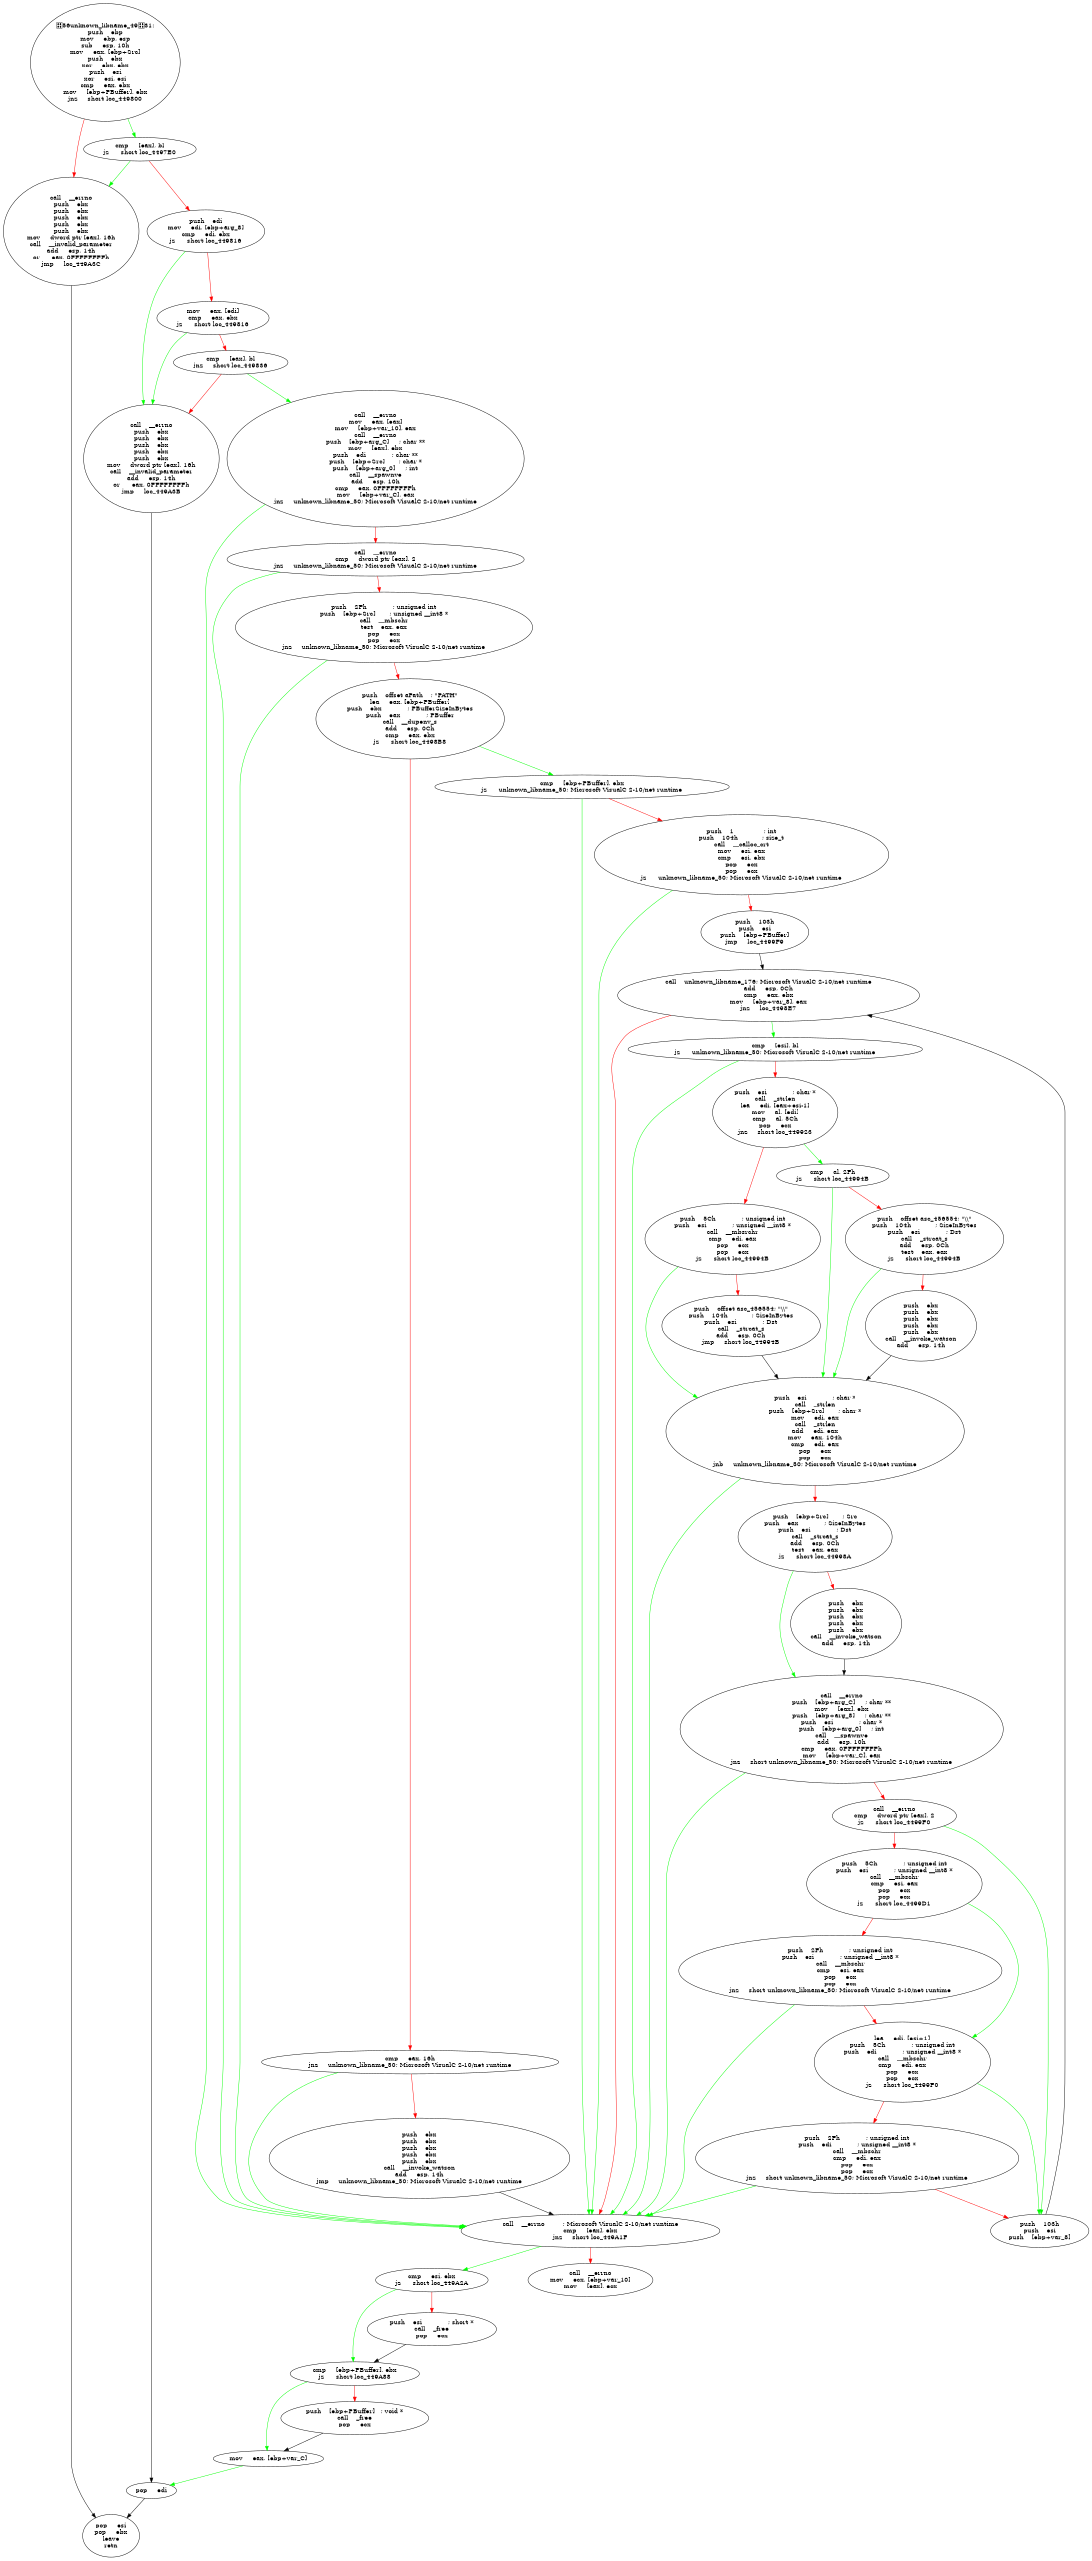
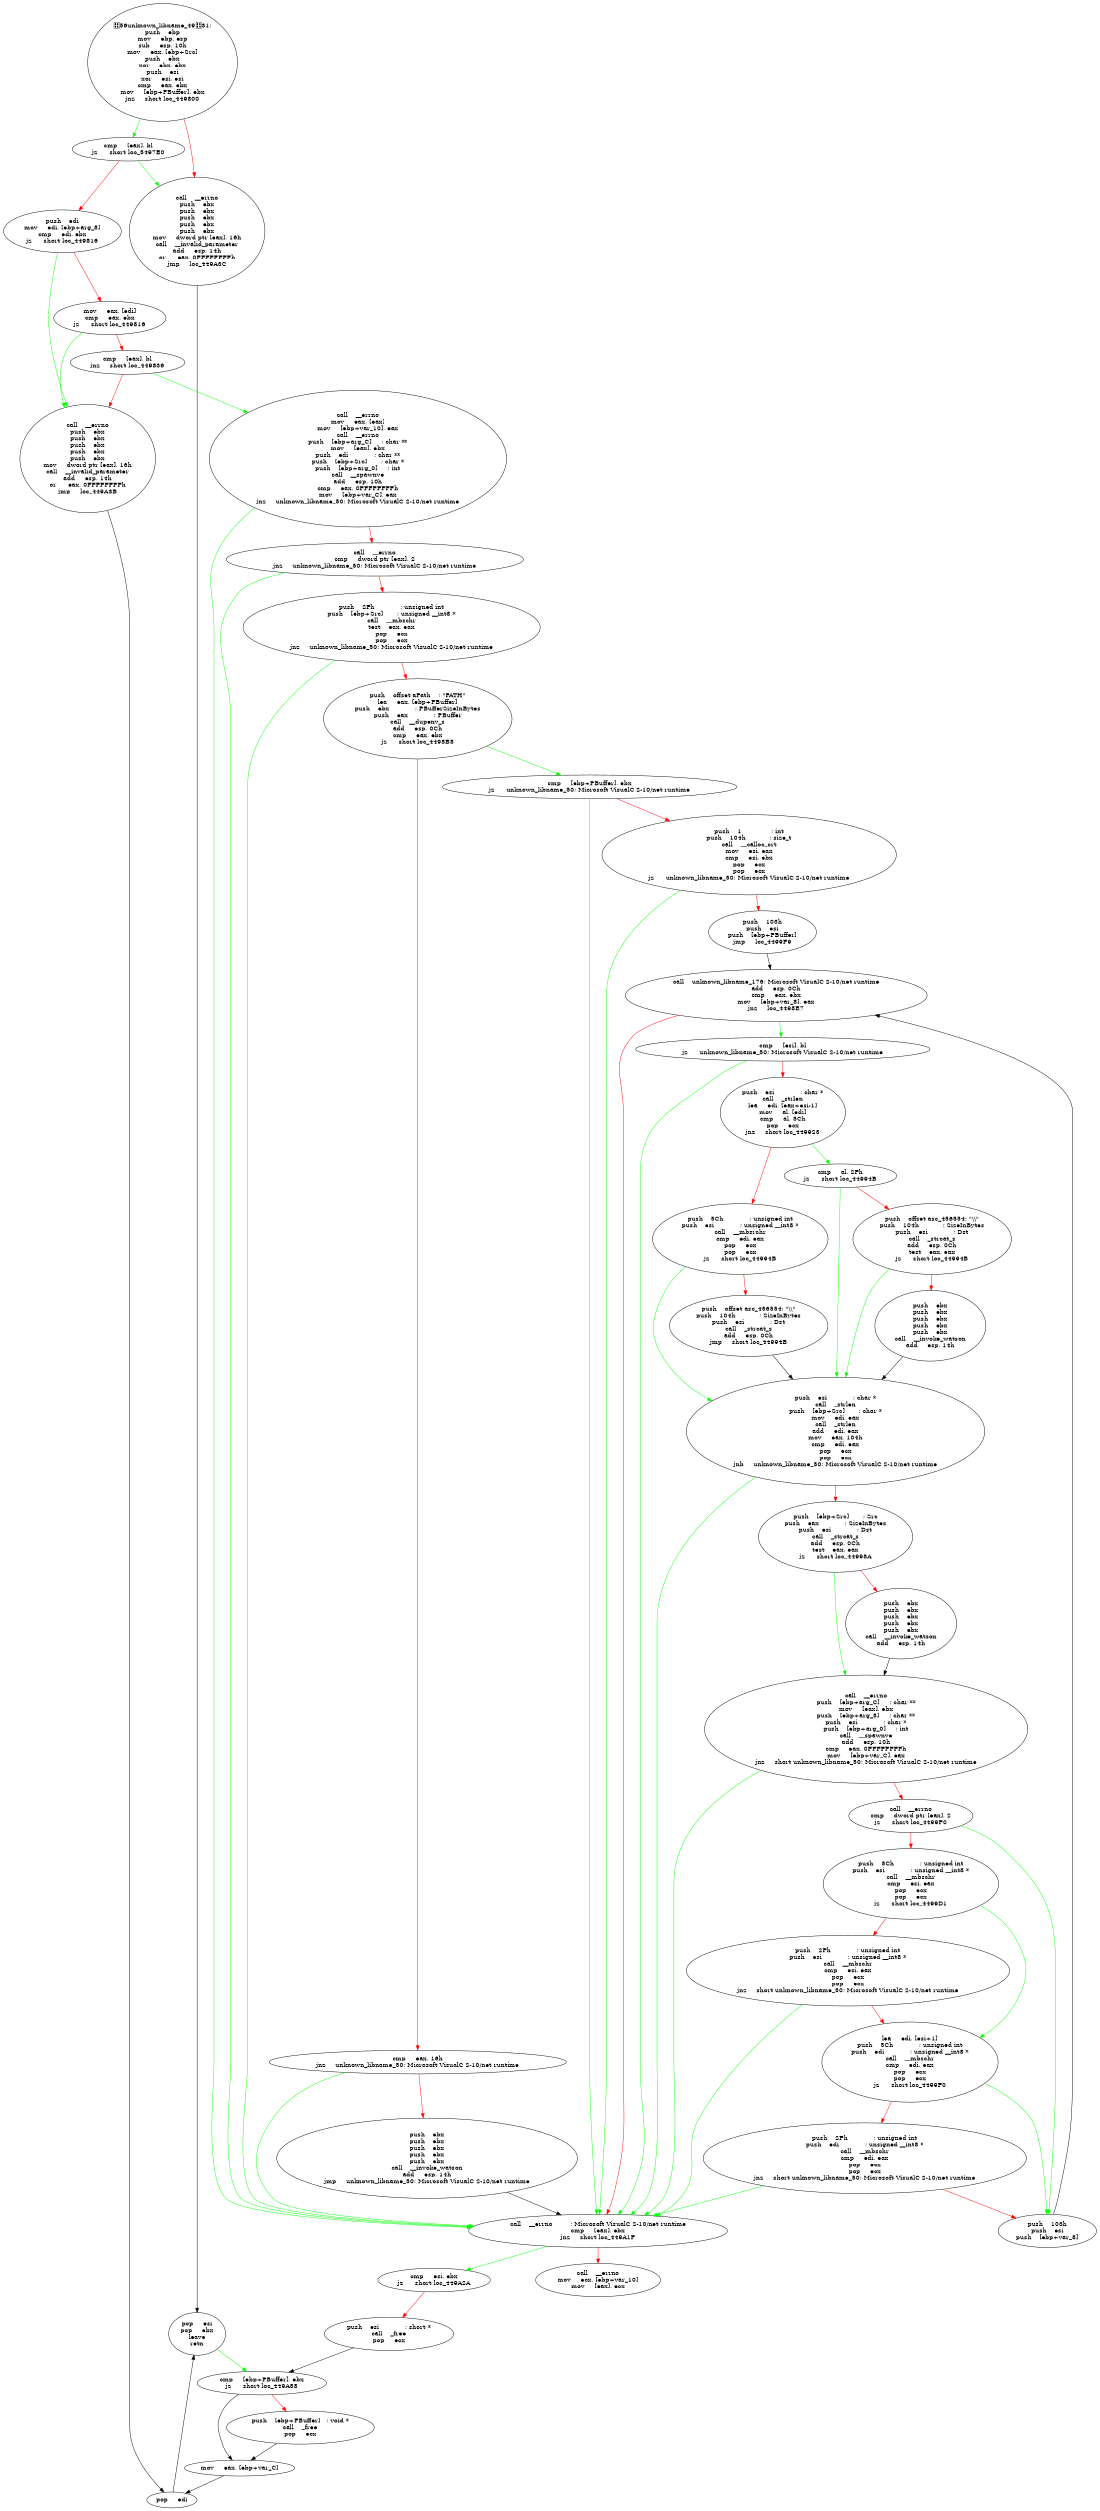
node "cmp     [eax], bl jz      short loc_4497E0": label "cmp     [eax], bl jz      short loc_4497E0" -> "cmp     [eax], bl jz      short loc_5497E0"
edge "cmp     esi, ebx jz      short loc_449A2A" -> "cmp     [ebp+PBuffer], ebx jz      short loc_449A88": now "pop     esi pop     ebx leave retn" -> "cmp     [ebp+PBuffer], ebx jz      short loc_449A88"
edge "cmp     [ebp+PBuffer], ebx jz      short loc_449A88" -> "mov     eax, [ebp+var_C]": color green -> black
edge "mov     eax, [ebp+var_C]" -> "pop     edi": color green -> black
